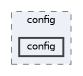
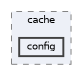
cluster "config": label "config" -> "cache"
